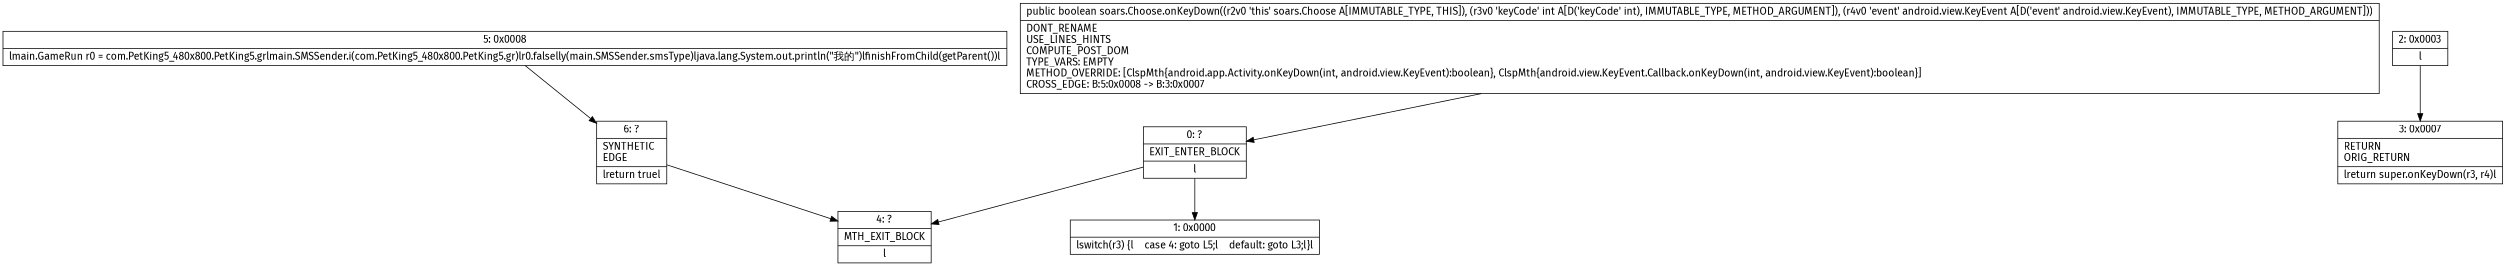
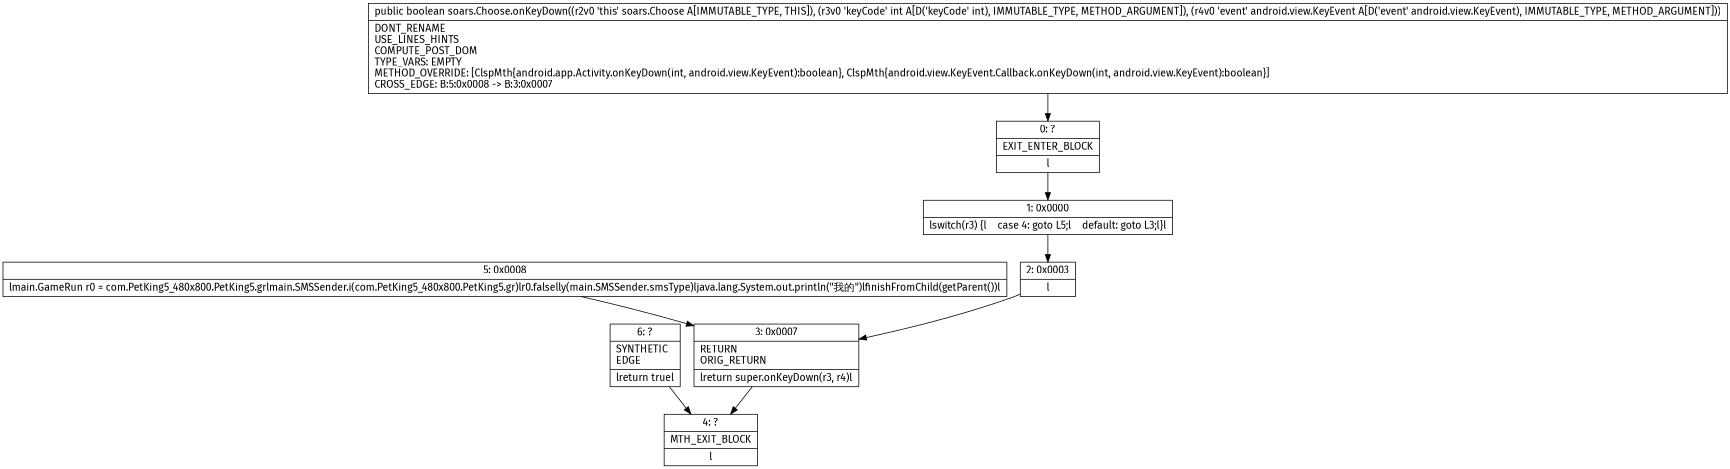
edge "5: 0x0008" -> "6: ?": now "5: 0x0008" -> "3: 0x0007"
edge "0: ?" -> "4: ?": now "3: 0x0007" -> "4: ?"
edge "1: 0x0000" -> "2: 0x0003": added
